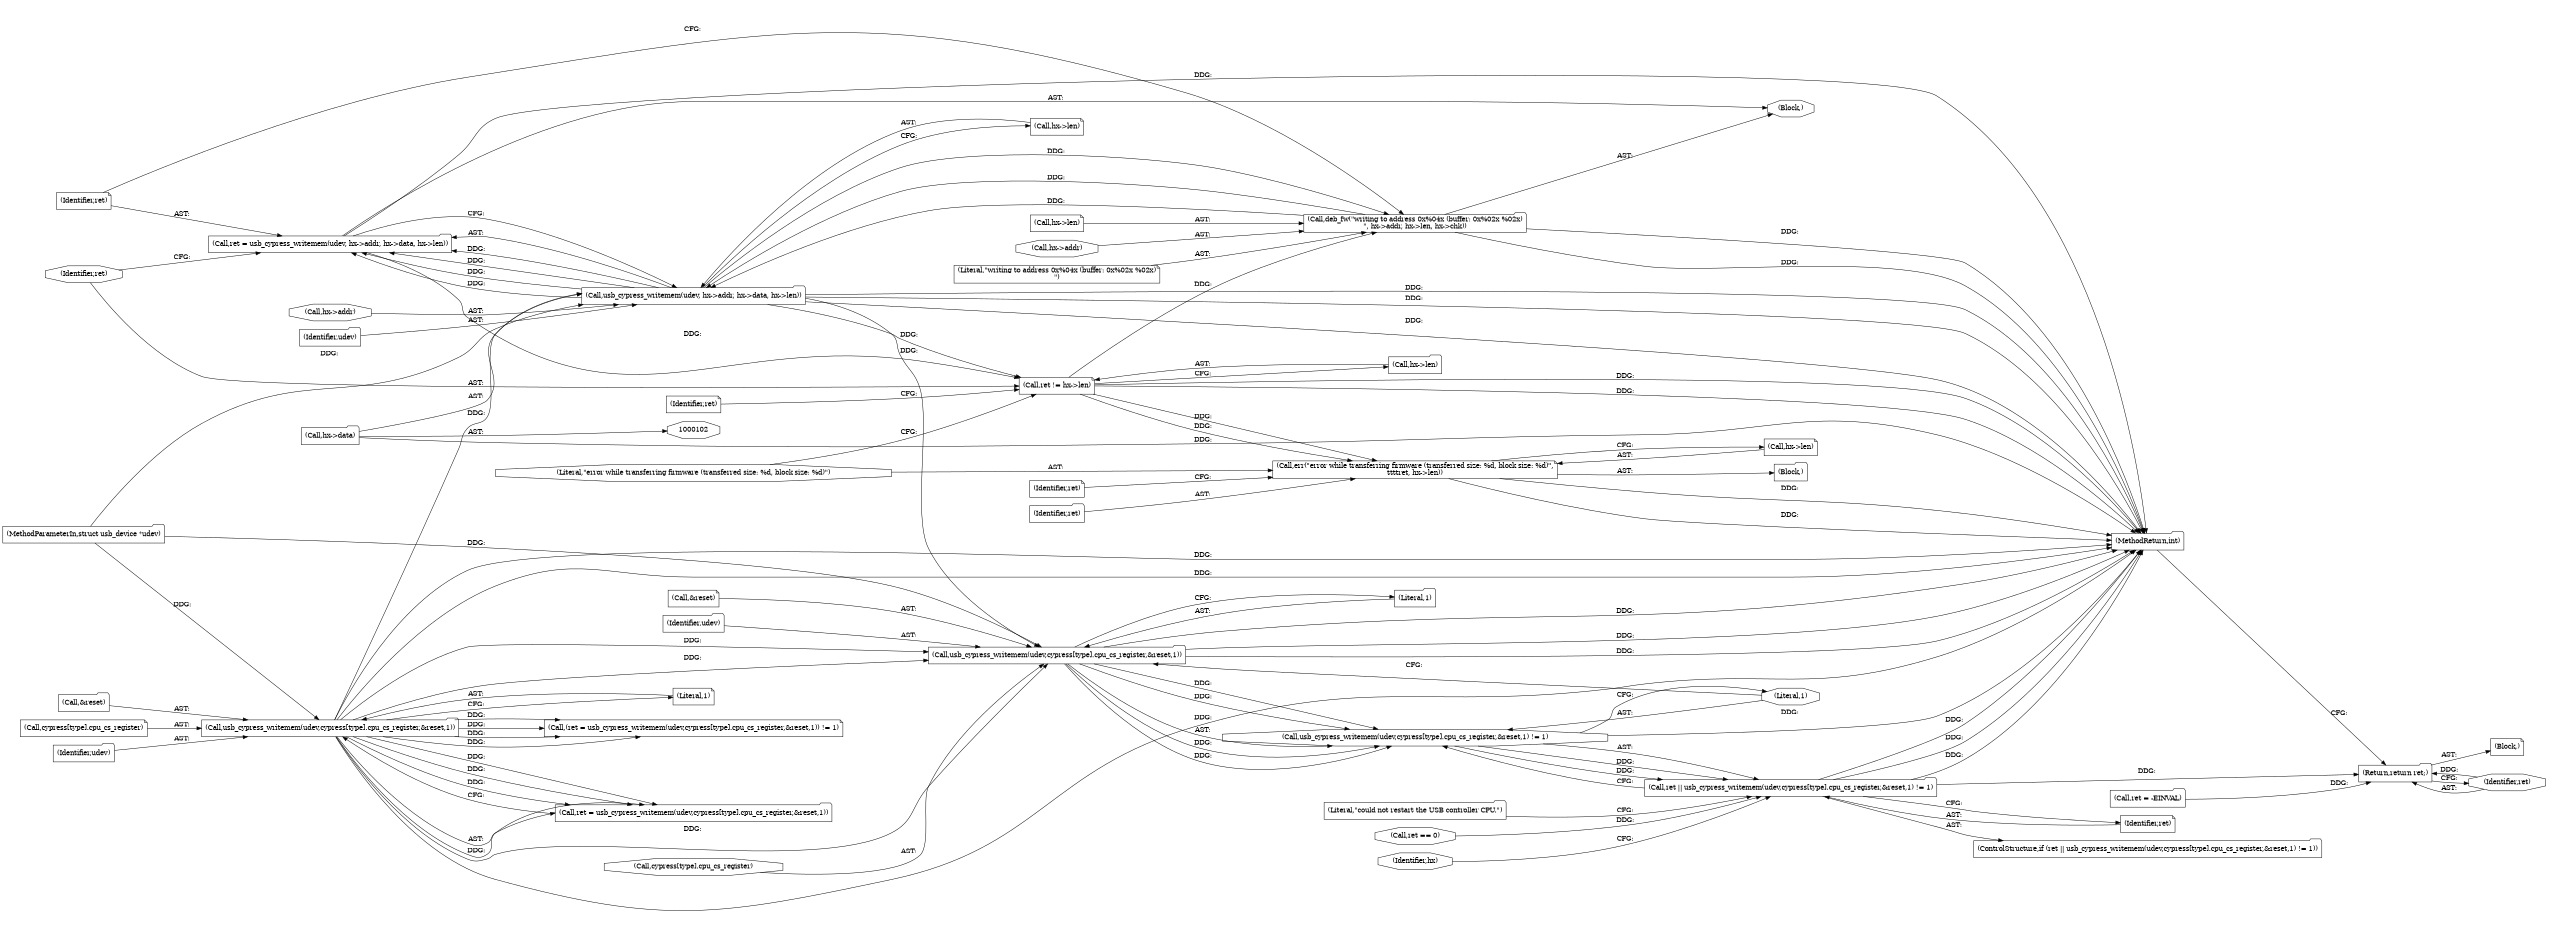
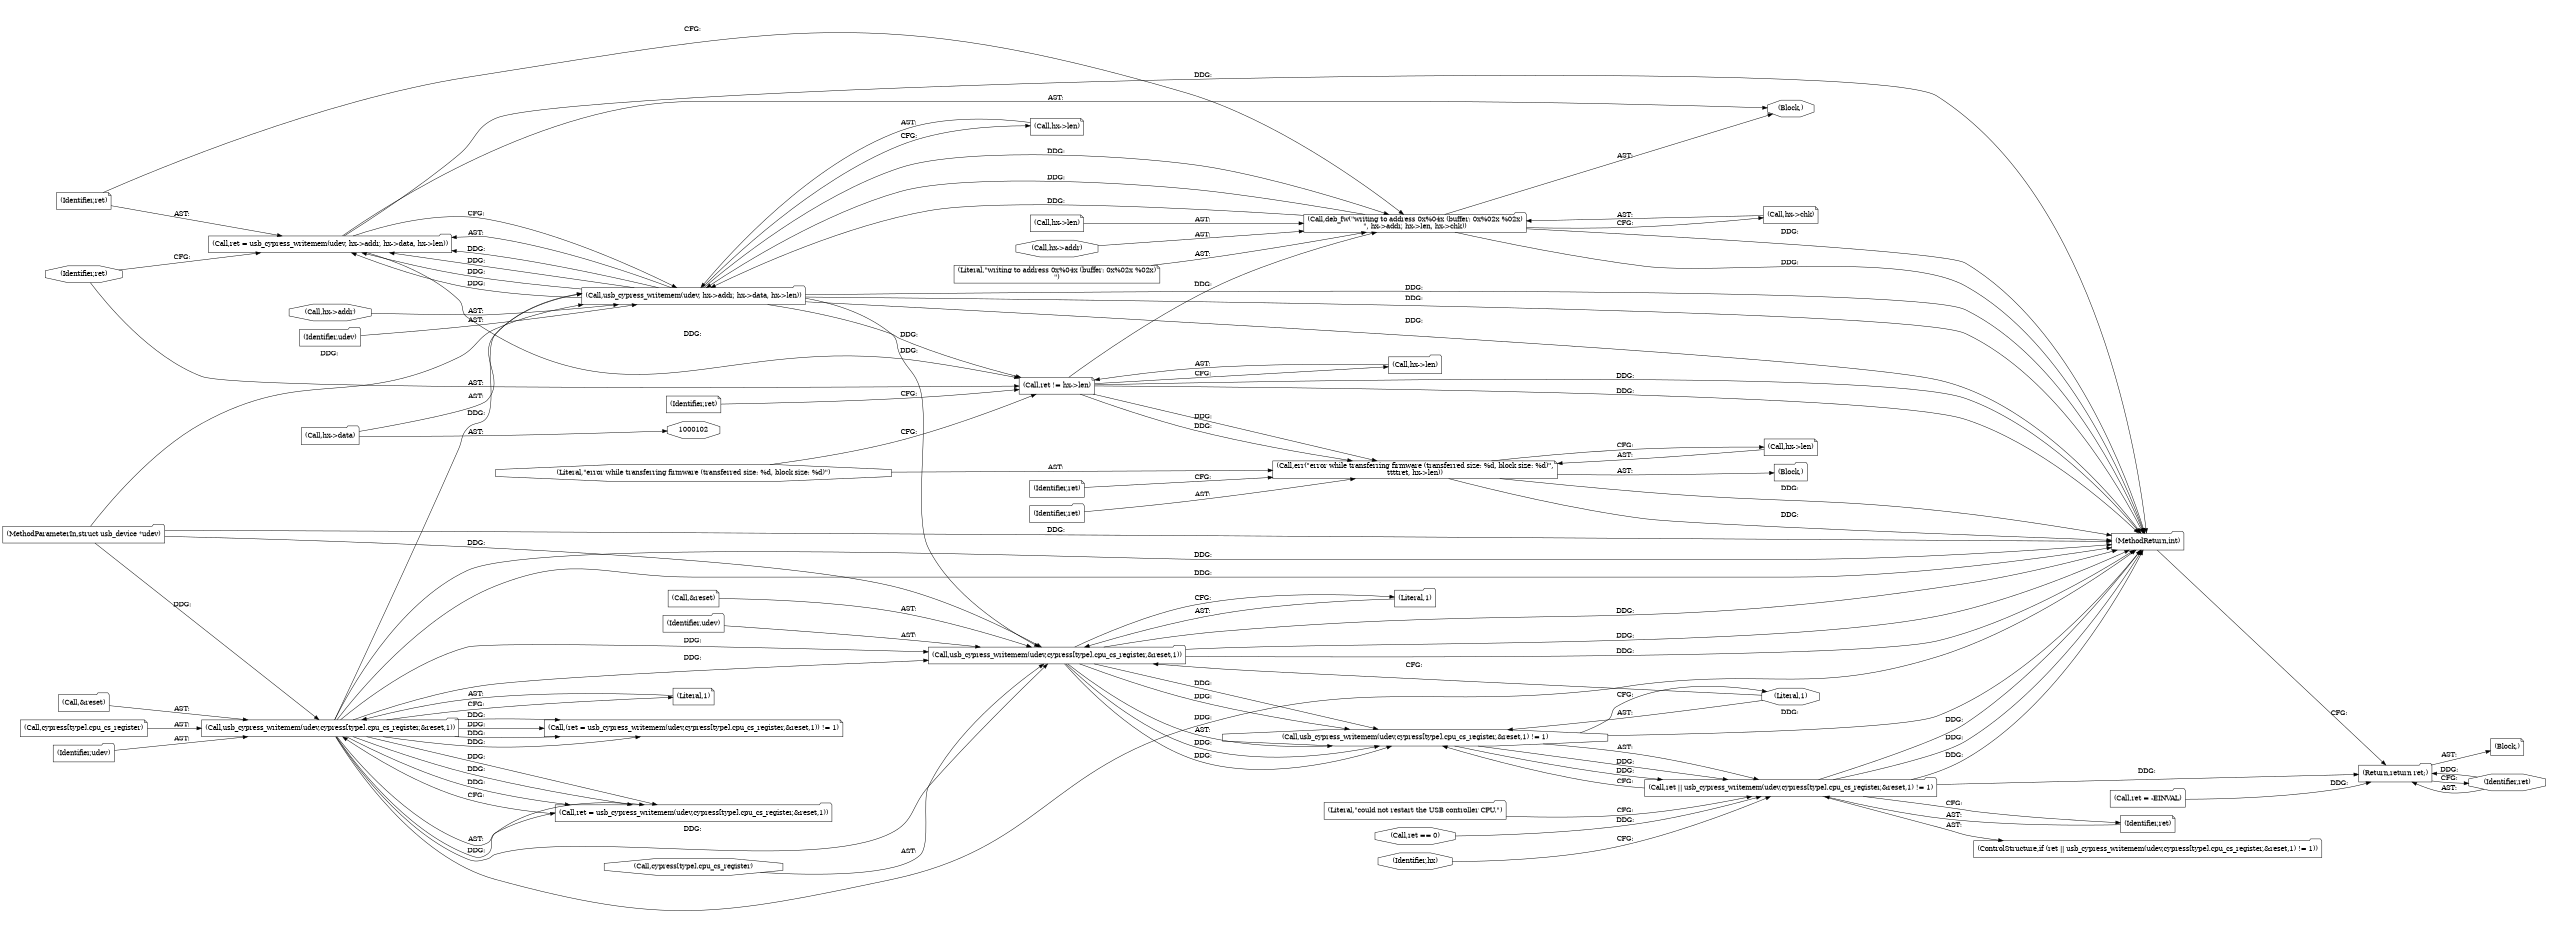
node "(Call,hx->chk)": added
edge "(Call,hx->data)" -> "(MethodReturn,int)": now "(MethodParameterIn,struct usb_device *udev)" -> "(MethodReturn,int)"
